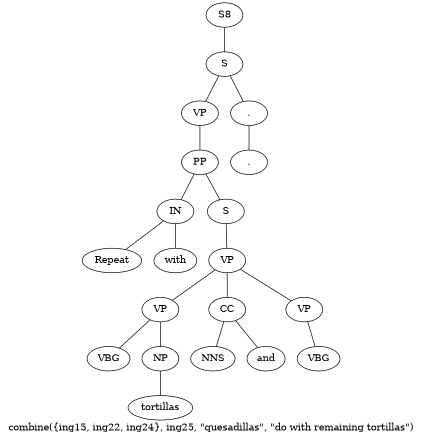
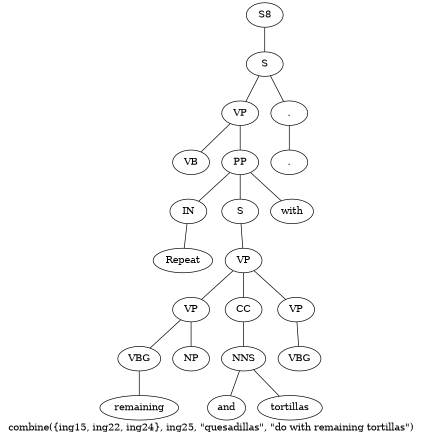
node "VB": added
edge "IN" -- "with": now "PP" -- "with"
edge "CC" -- "and": now "NNS" -- "and"
edge "NP" -- "tortillas": now "NNS" -- "tortillas"
node "remaining": added
